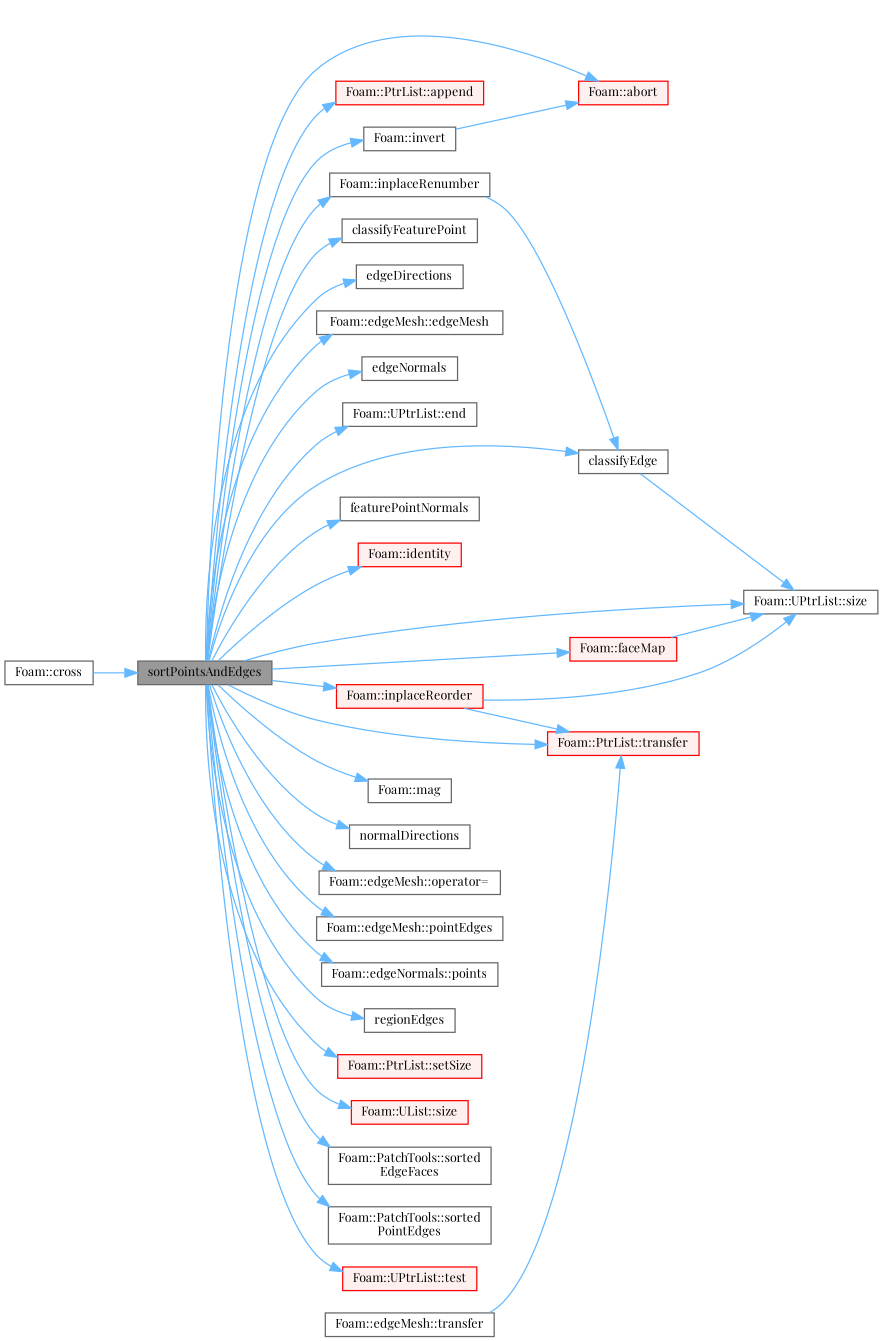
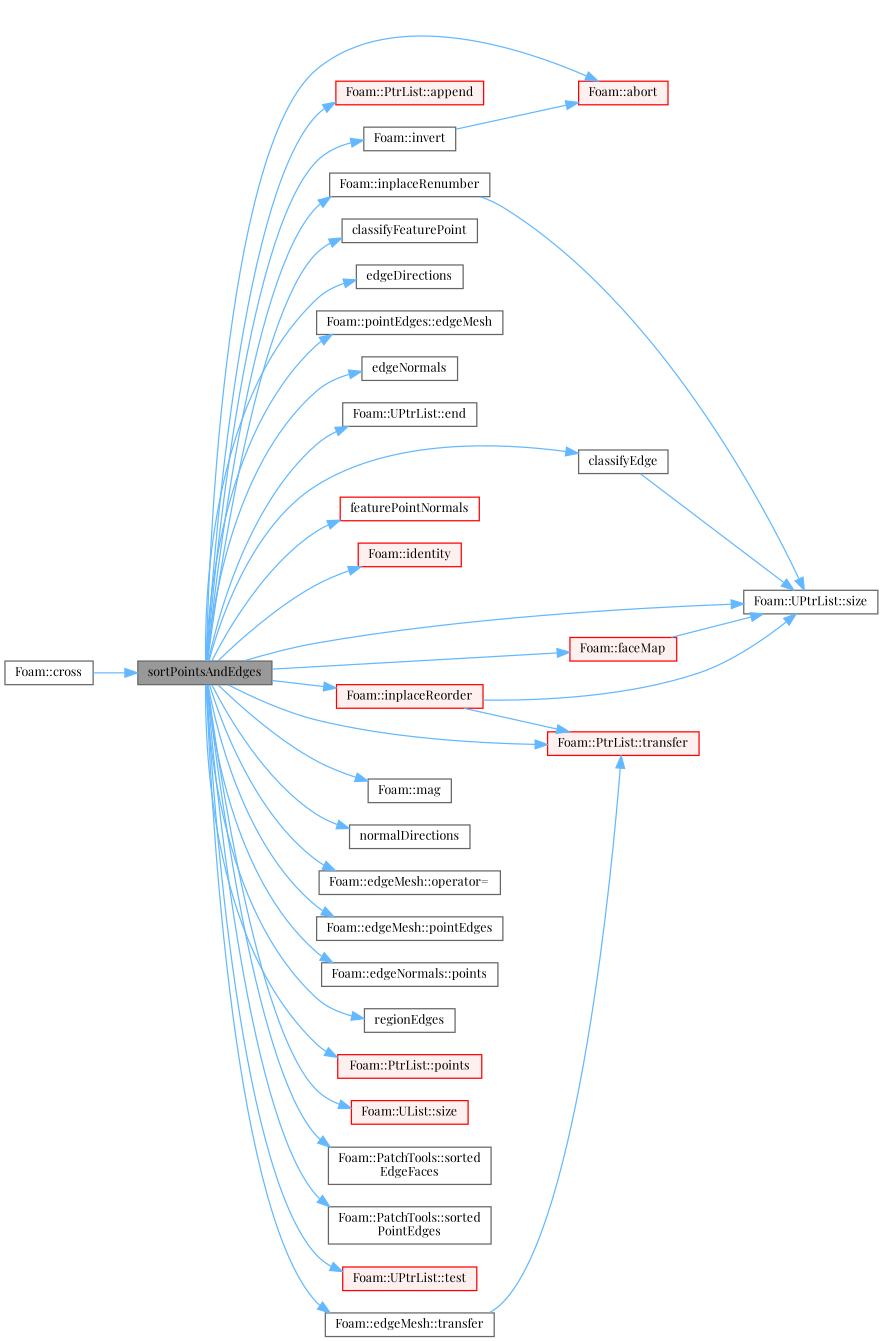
edge "Foam::inplaceRenumber" -> "classifyEdge": now "Foam::inplaceRenumber" -> "Foam::UPtrList::size"
node "Foam::edgeMesh::edgeMesh": label "Foam::edgeMesh::edgeMesh" -> "Foam::pointEdges::edgeMesh"
node "featurePointNormals": color grey40 -> red
edge "sortPointsAndEdges" -> "Foam::edgeMesh::transfer": added
node "Foam::PtrList::setSize": label "Foam::PtrList::setSize" -> "Foam::PtrList::points"
